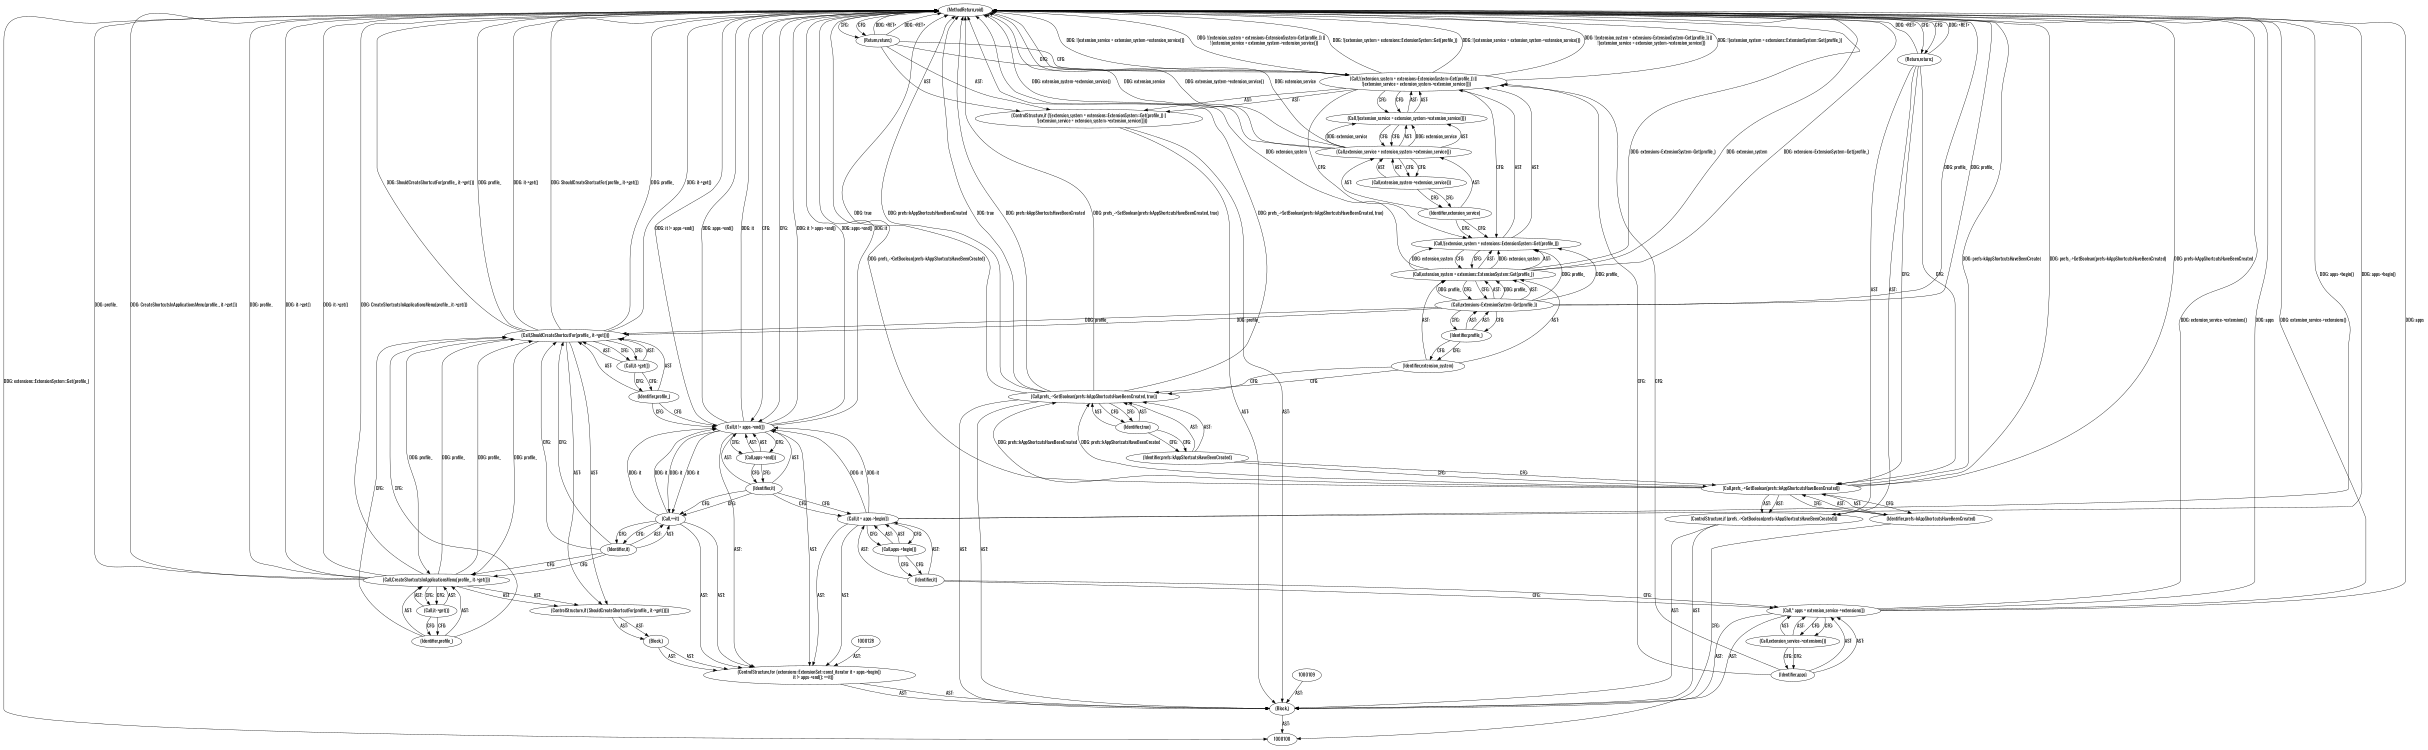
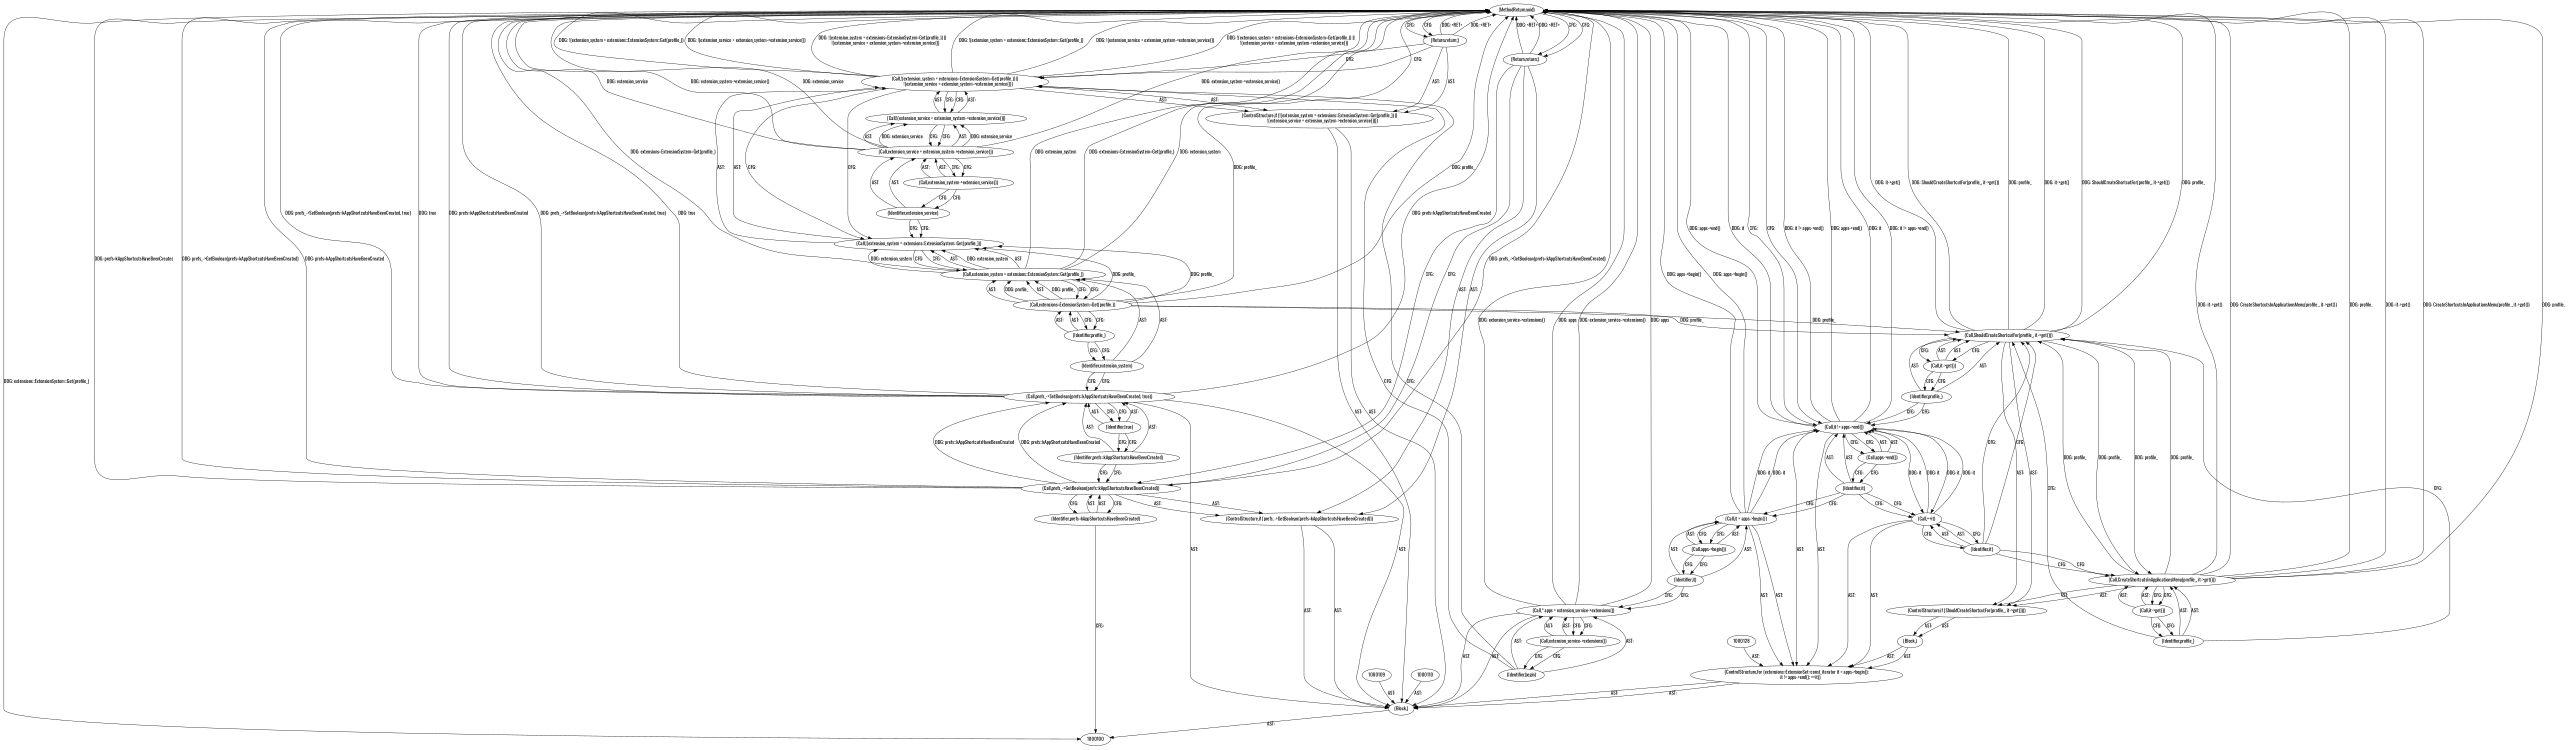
node "1000110": added
node "(Identifier,apps)": label "(Identifier,apps)" -> "(Identifier,begin)"
